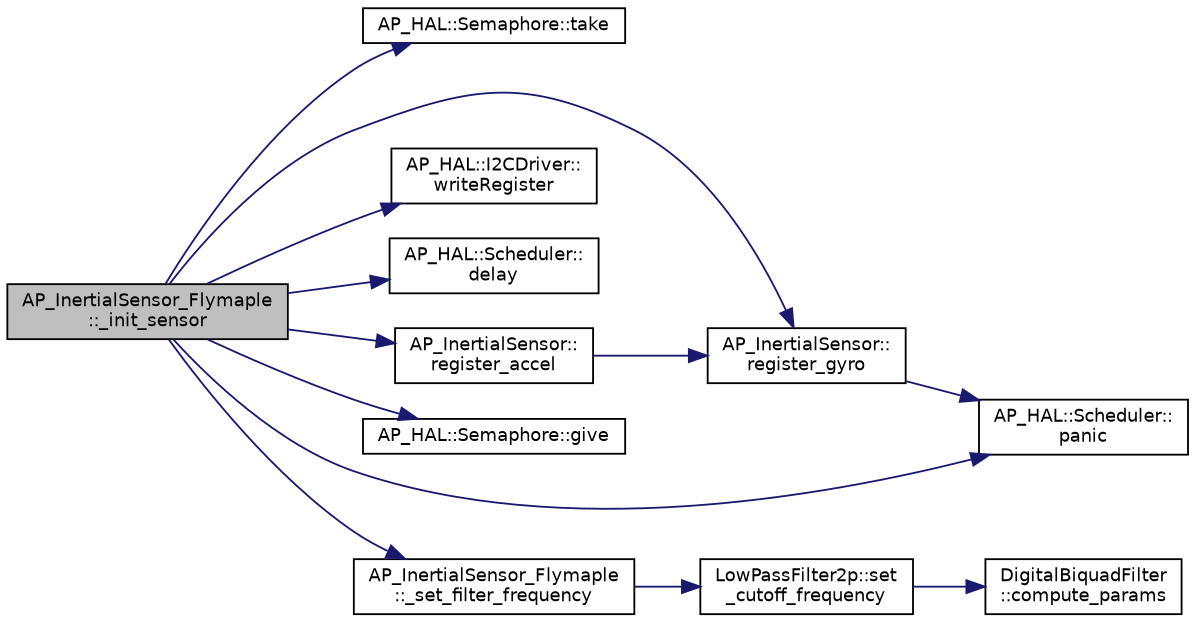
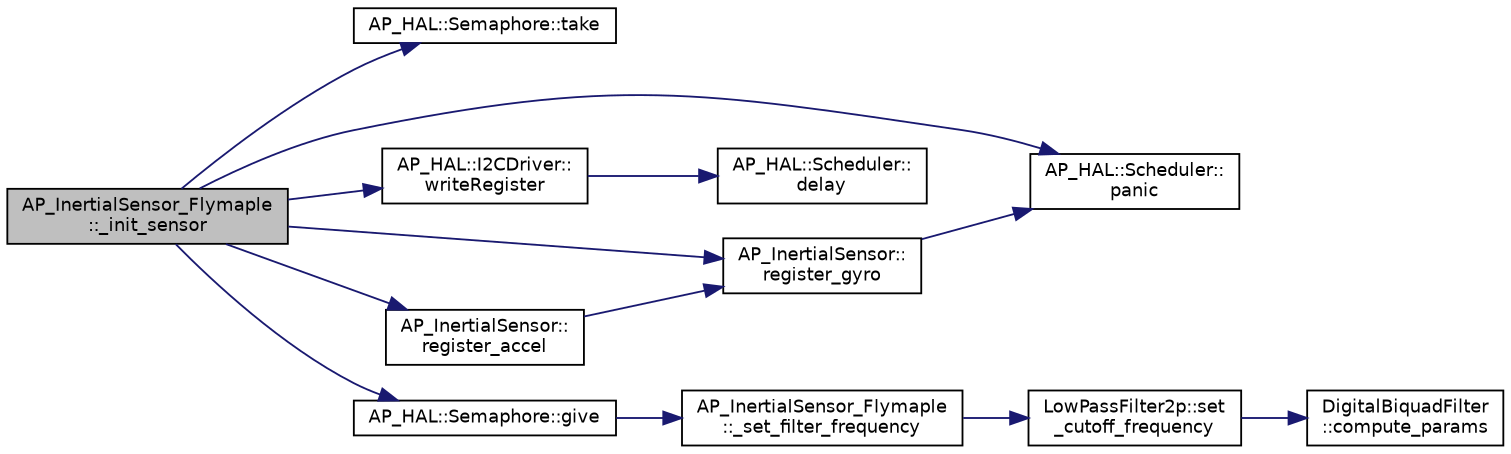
edge "AP_InertialSensor_Flymaple ::_init_sensor" -> "AP_HAL::Scheduler:: delay": now "AP_HAL::I2CDriver:: writeRegister" -> "AP_HAL::Scheduler:: delay"
edge "AP_InertialSensor_Flymaple ::_init_sensor" -> "AP_InertialSensor_Flymaple ::_set_filter_frequency": now "AP_HAL::Semaphore::give" -> "AP_InertialSensor_Flymaple ::_set_filter_frequency"
